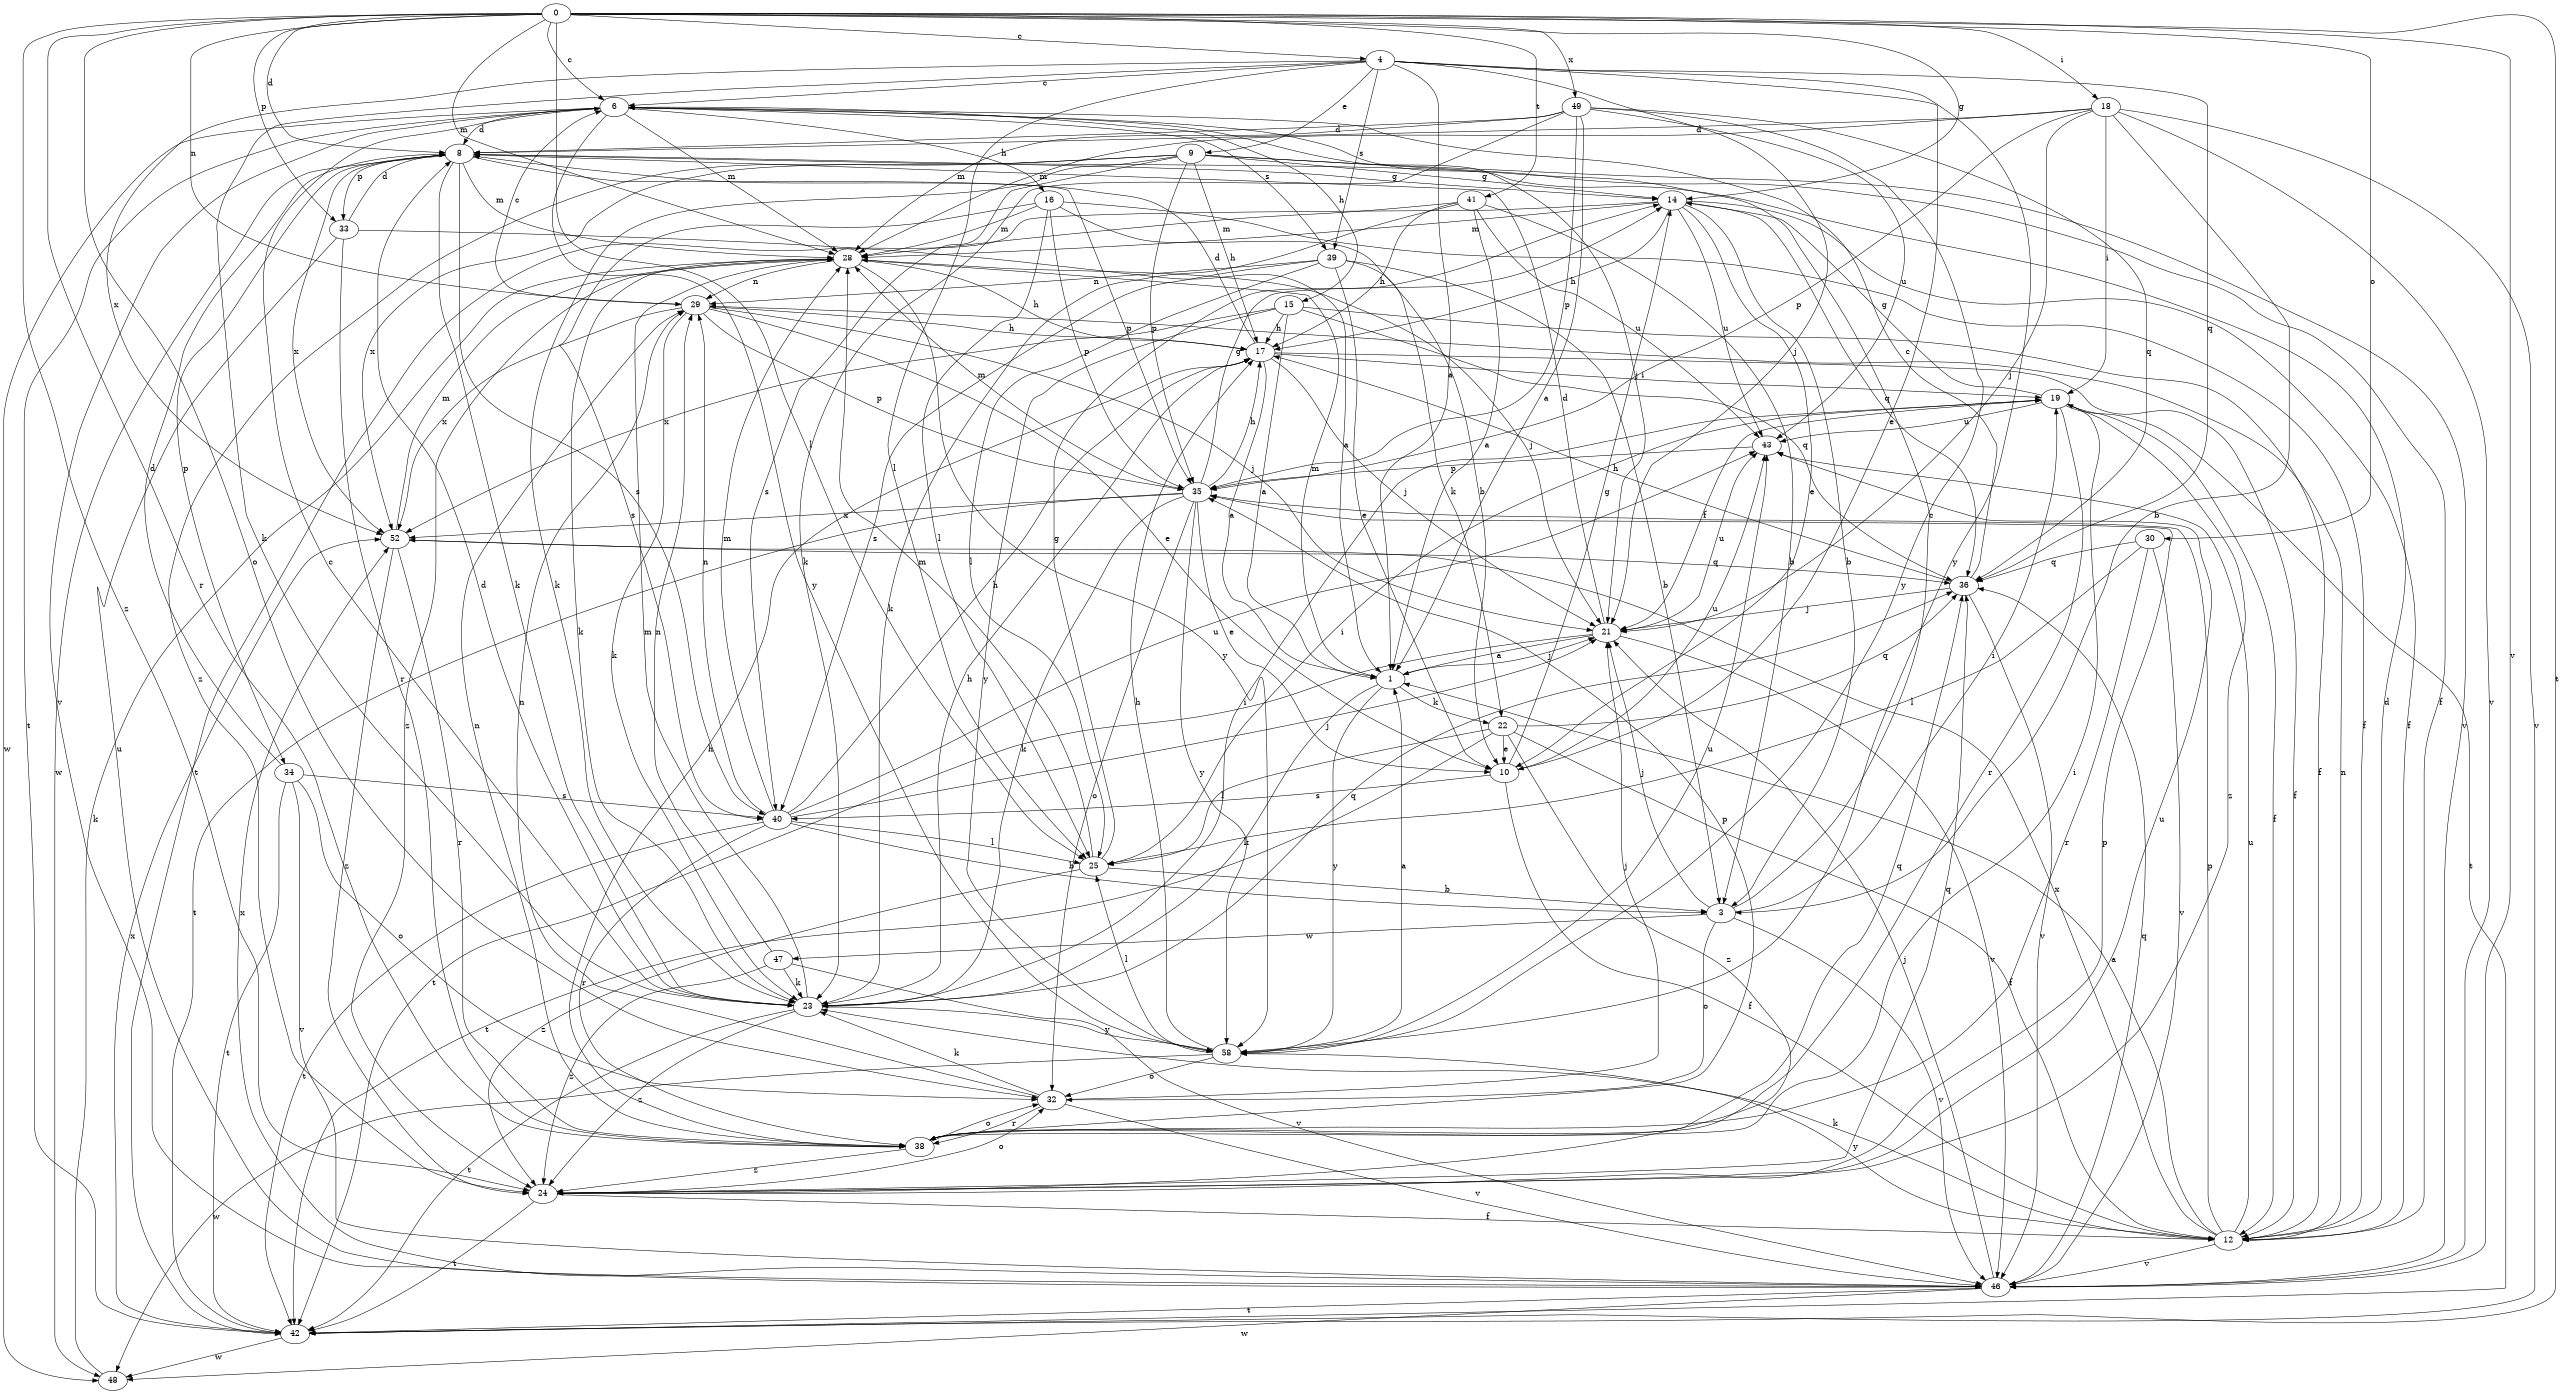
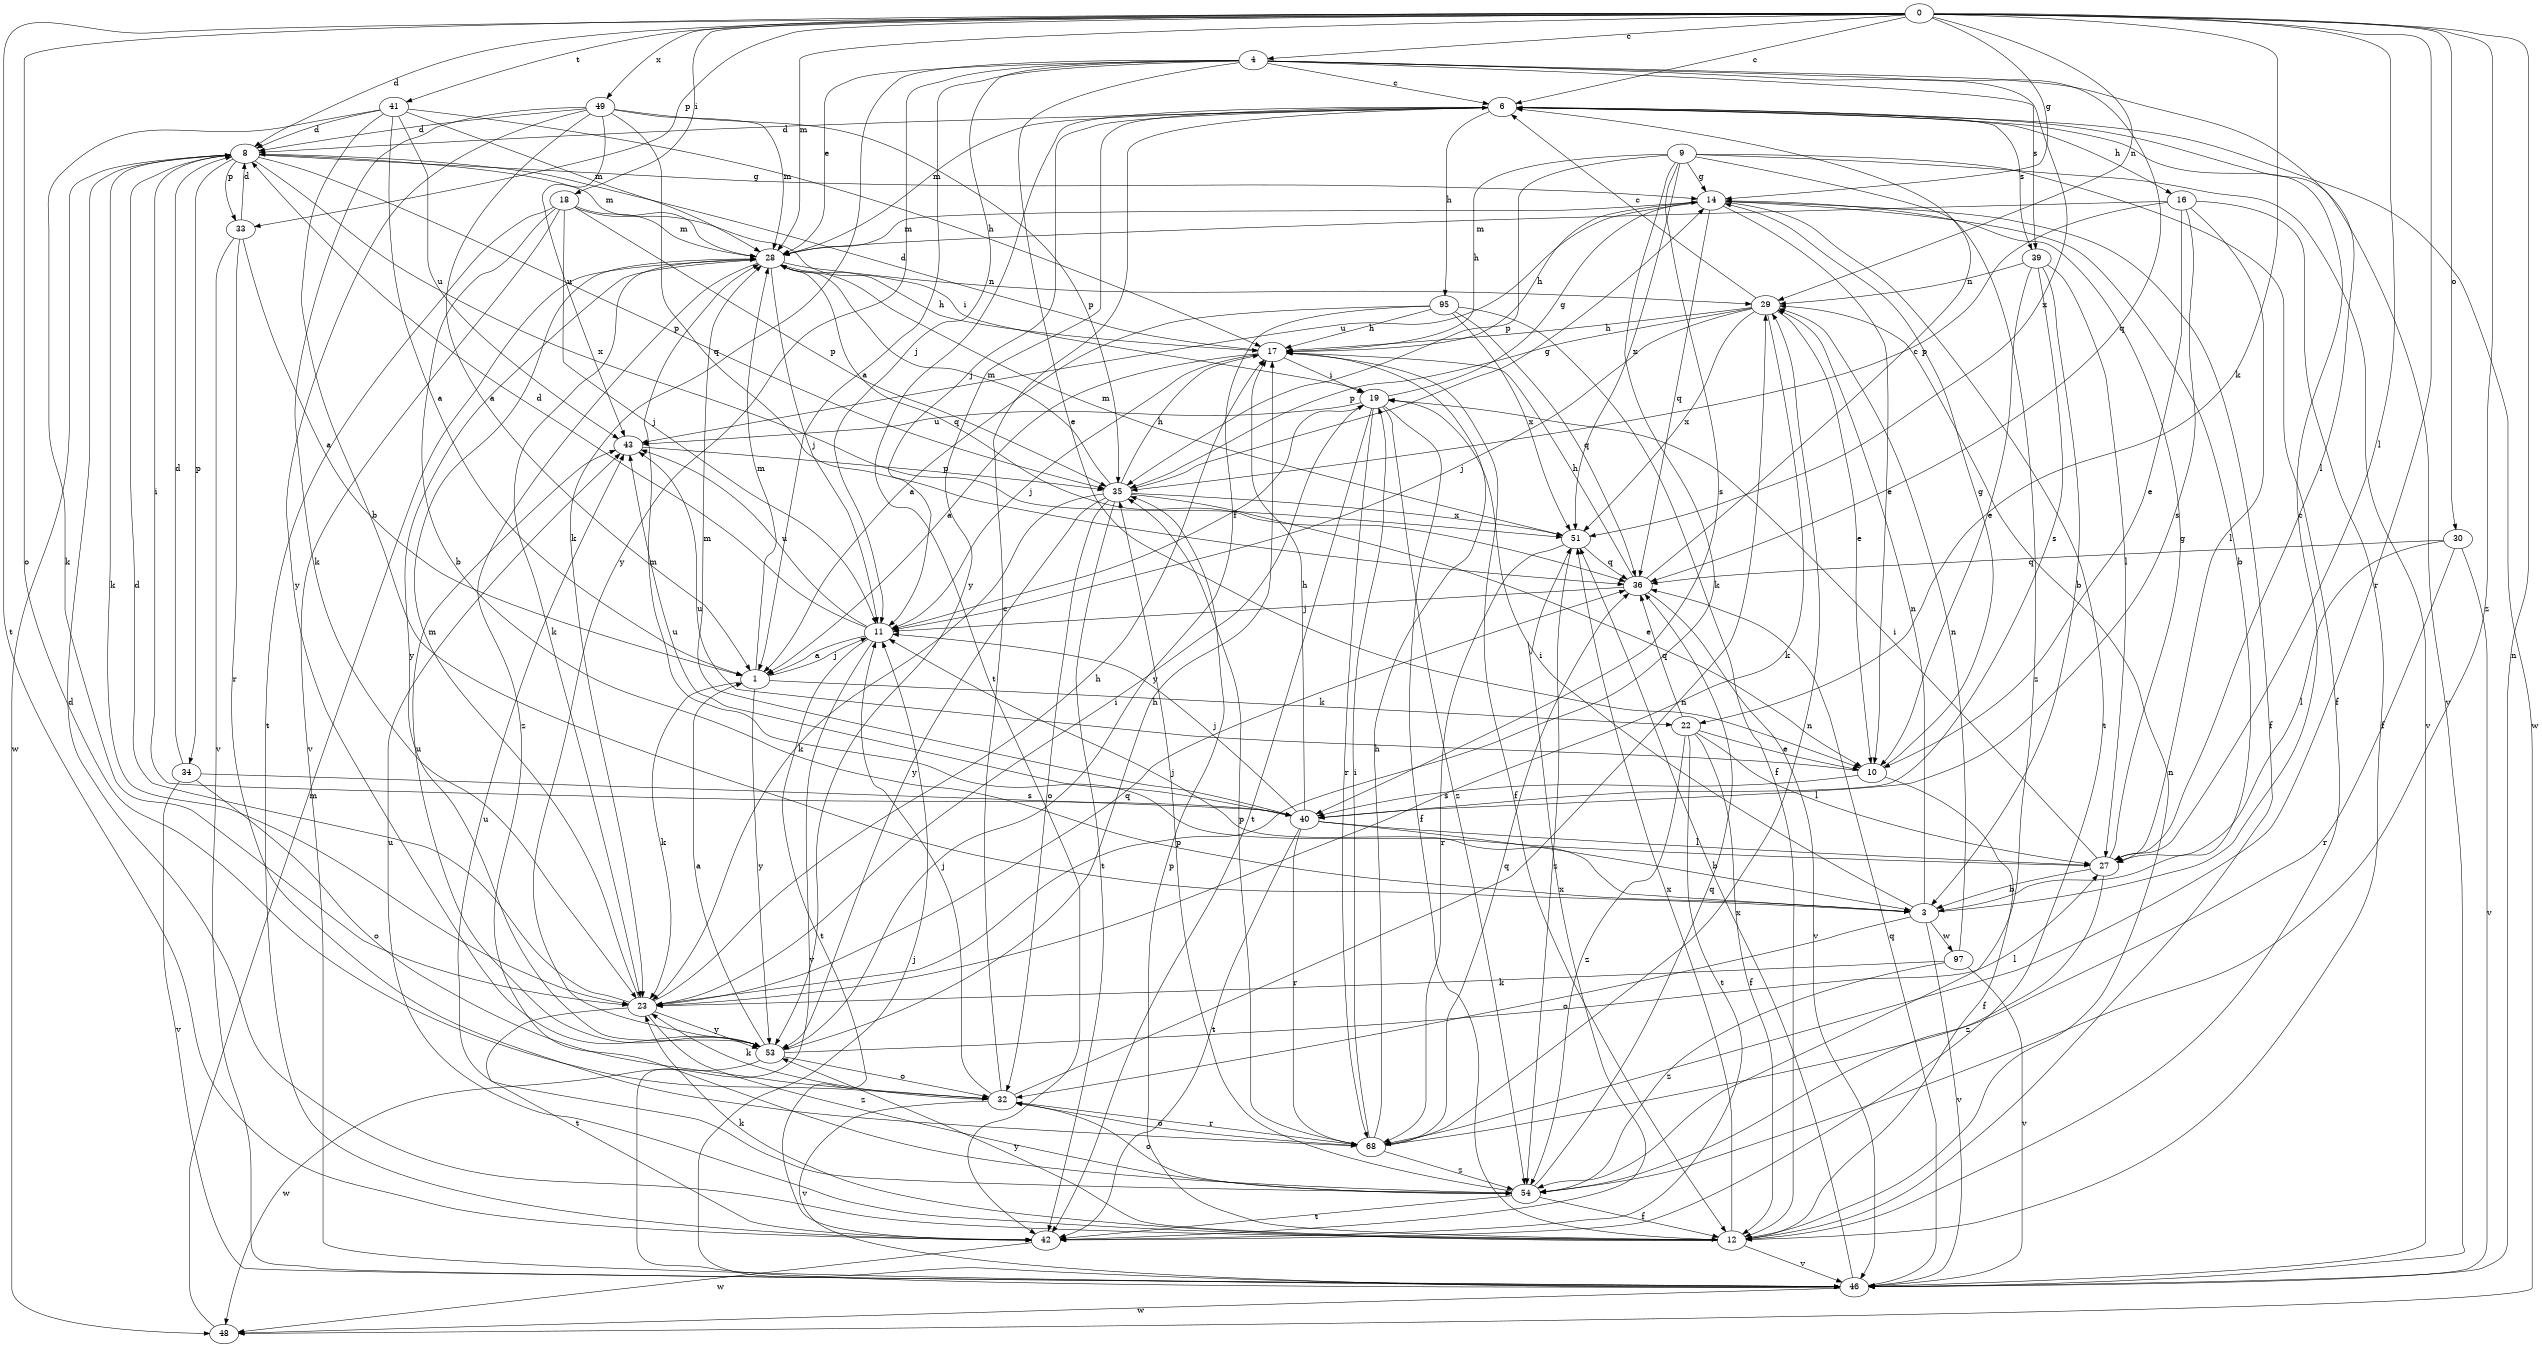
edge "4" -> "9": now "4" -> "28"
edge "18" -> "8": now "41" -> "8"
node "15": label "15" -> "95"
edge "39" -> "22": now "0" -> "22"
edge "28" -> "36": added, label "q"
edge "8" -> "40": label "s" -> "i"
edge "16" -> "10": label "b" -> "e"
node "52": label "52" -> "51"
edge "23" -> "6": now "32" -> "6"
edge "40" -> "29": now "3" -> "29"
node "21": label "21" -> "11"
edge "0" -> "46": label "v" -> "n"
edge "18" -> "42": label "v" -> "t"
edge "33" -> "46": label "u" -> "v"
edge "48" -> "28": label "k" -> "m"
edge "12" -> "1": removed, label "a"
node "25": label "25" -> "27"
node "47": label "47" -> "97"
node "58": label "58" -> "53"
edge "34" -> "42": removed, label "t"
node "38": label "38" -> "68"
node "24": label "24" -> "54"
edge "46" -> "42": removed, label "t"
